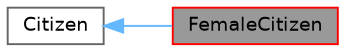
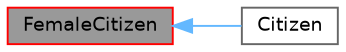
edge "FemaleCitizen" -> "Citizen": reversed
